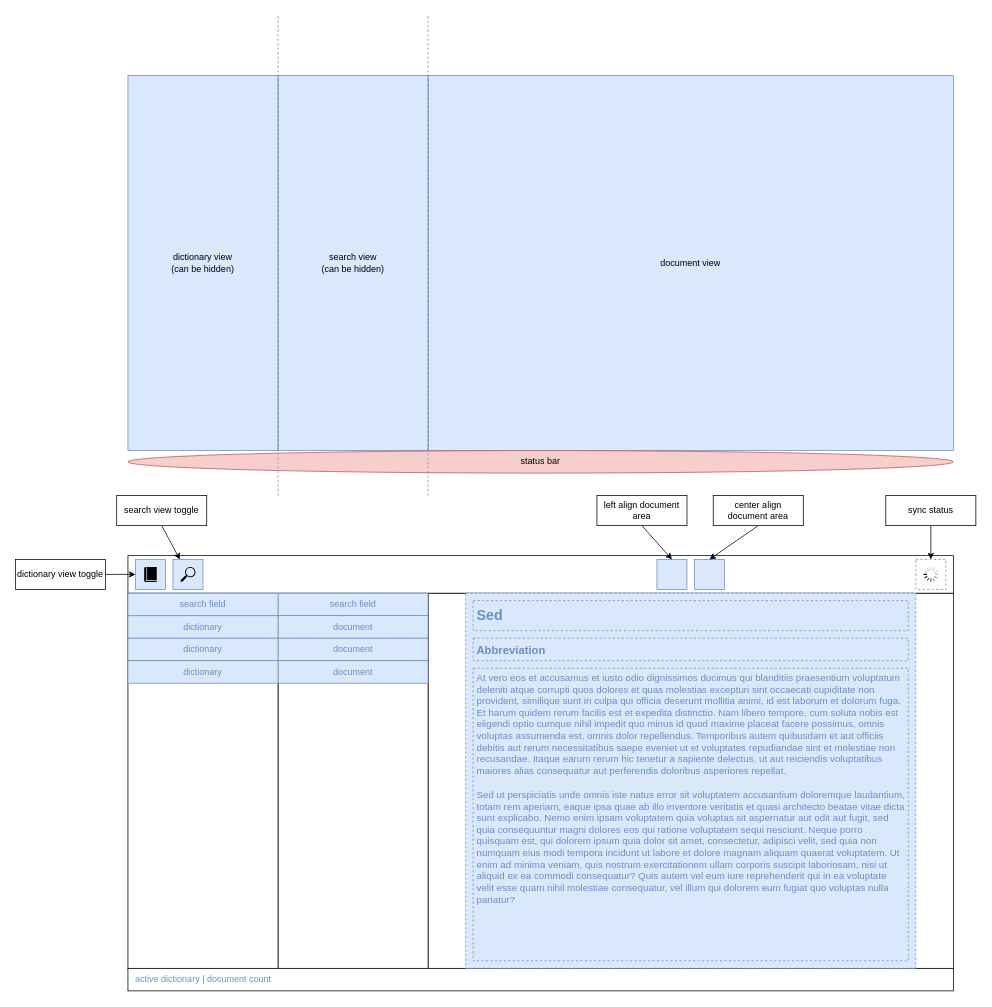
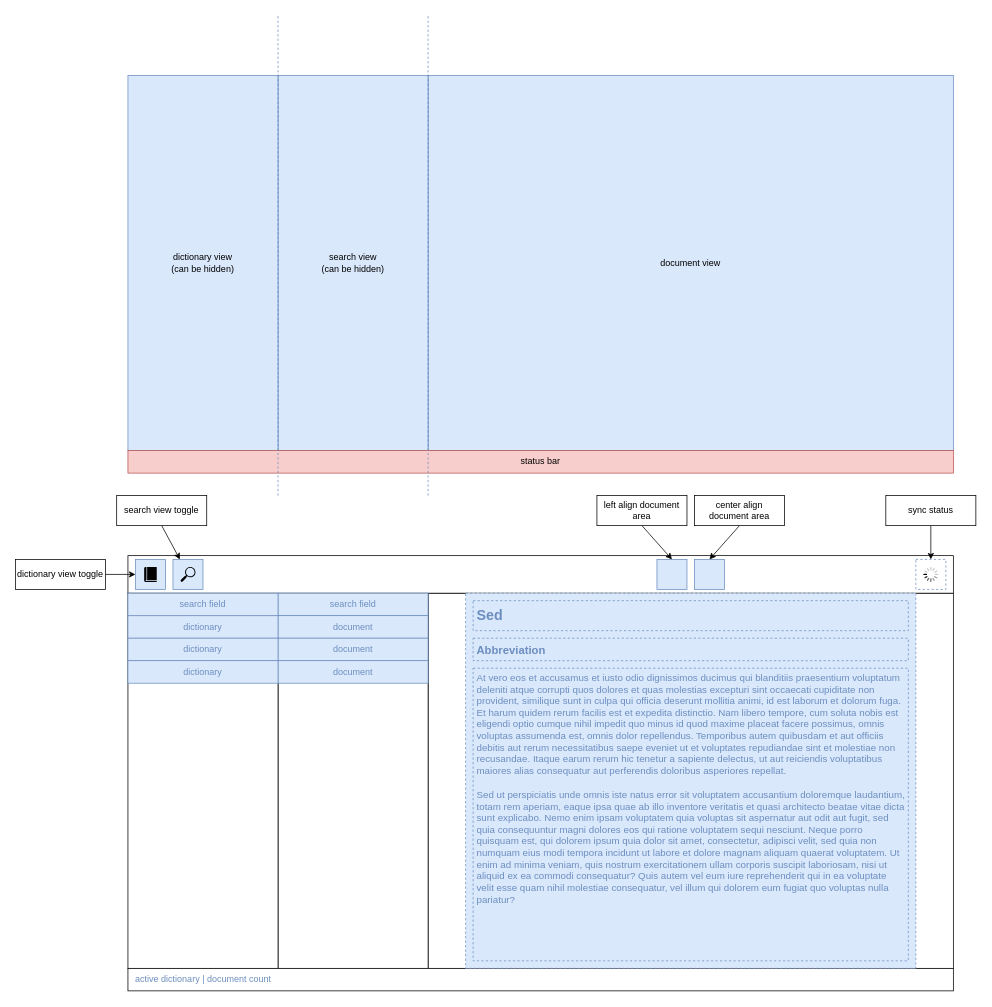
node "status bar": shape ellipse -> rectangle
node "center align document area": moved (758, 510) -> (739, 510)
